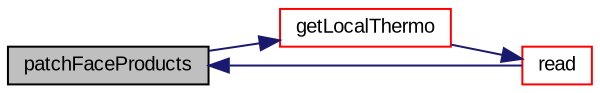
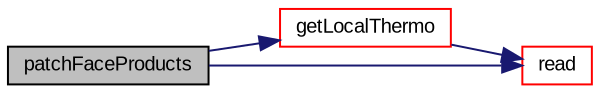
edge "read" -> "patchFaceProducts": reversed
